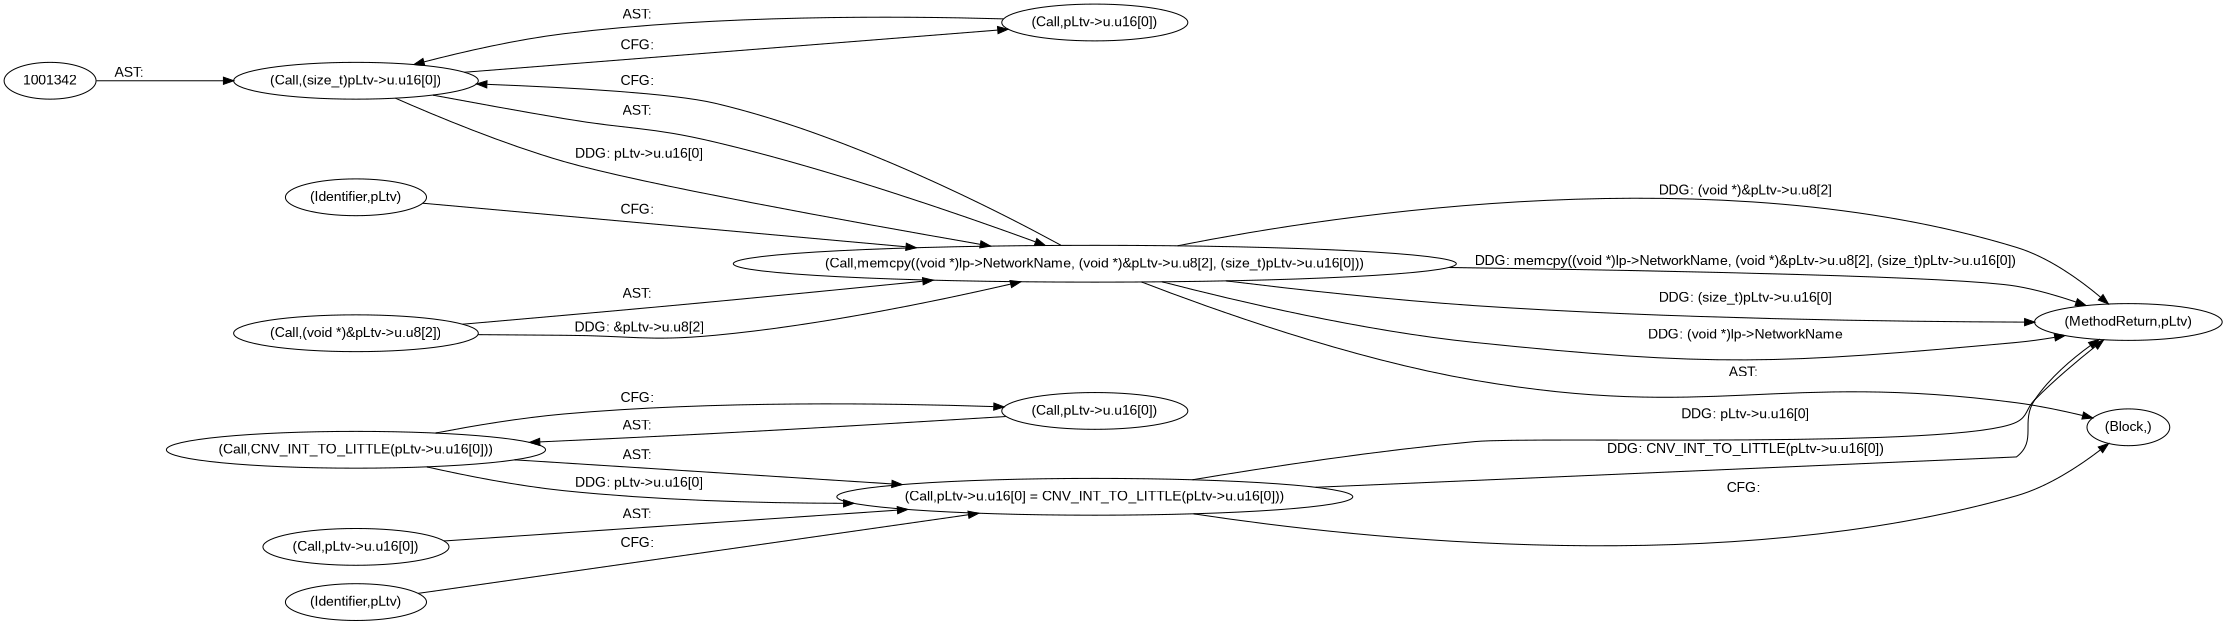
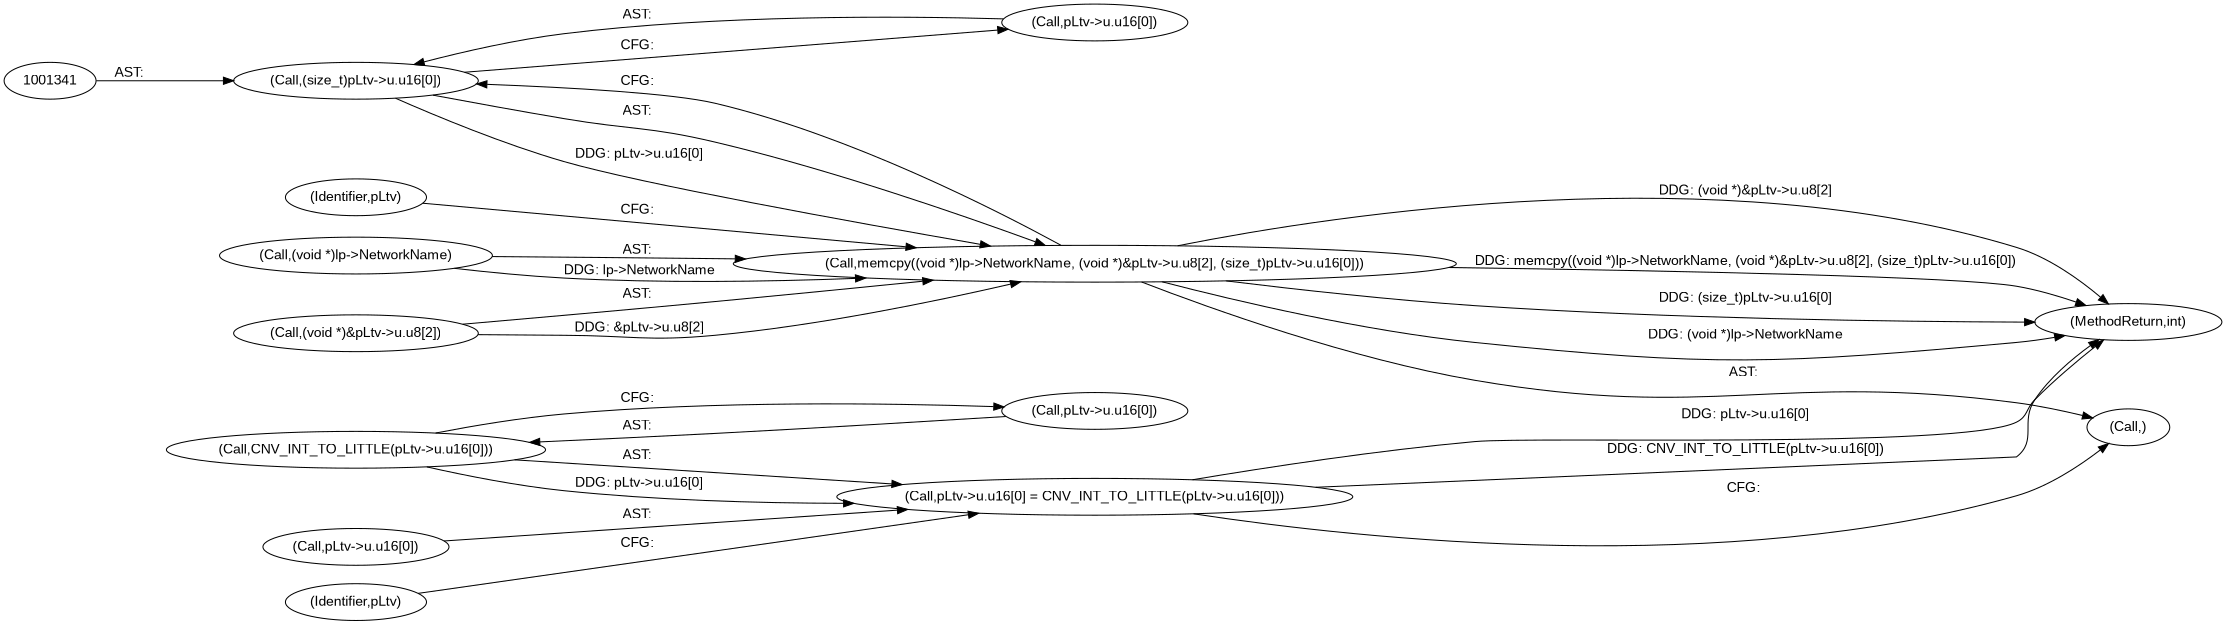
node "1001342": label "1001342" -> "1001341"
node "(Call,(void *)lp->NetworkName)": added
node "(MethodReturn,pLtv)": label "(MethodReturn,pLtv)" -> "(MethodReturn,int)"
node "(Block,)": label "(Block,)" -> "(Call,)"
